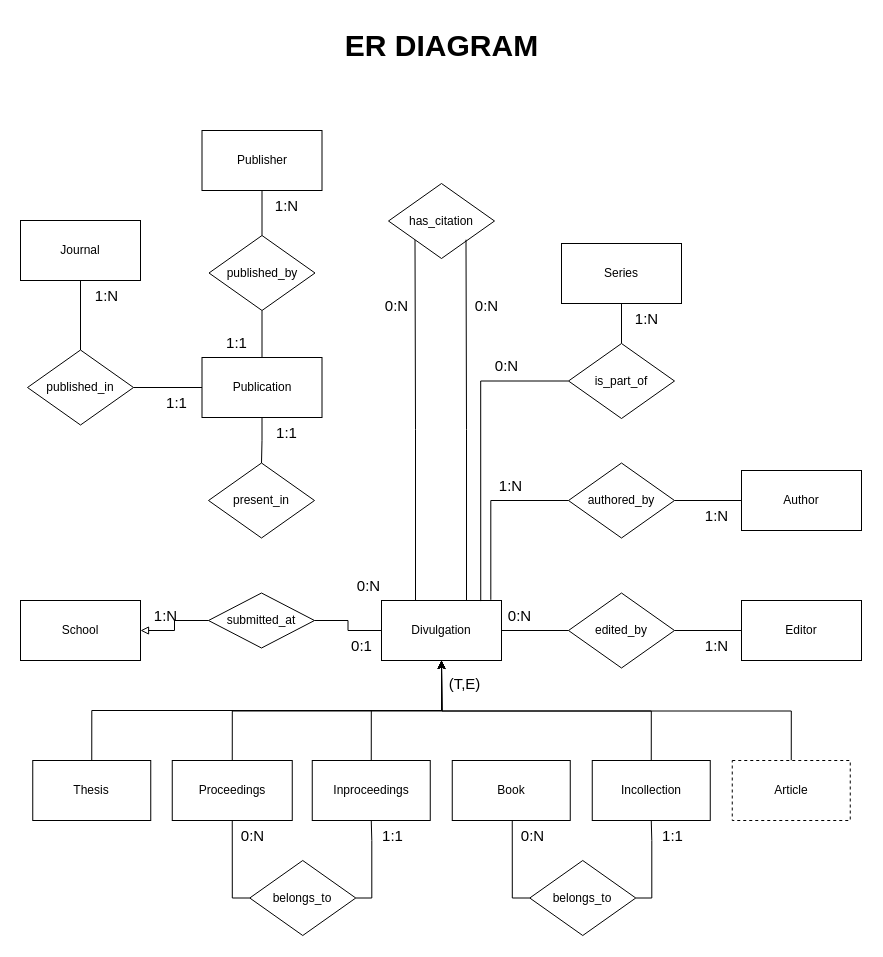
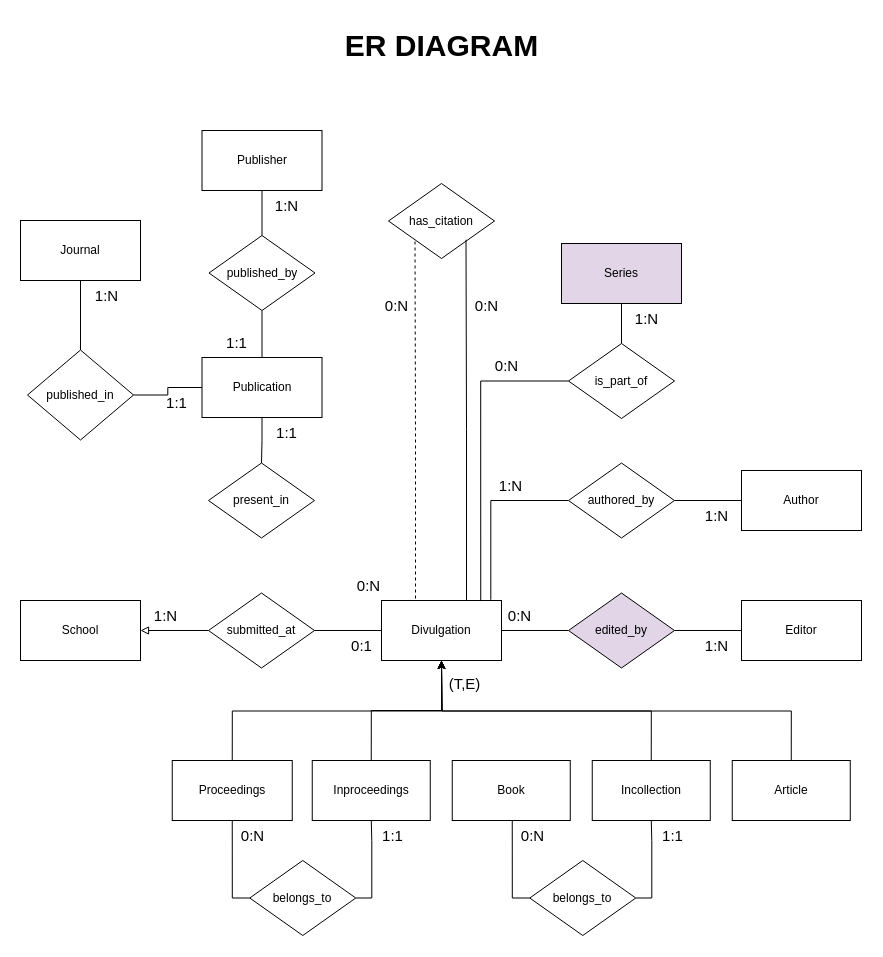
node "Series": fillcolor #ffffff -> #e1d5e7
node "published_in": size 106x75 -> 106x90
edge "has_citation" -- "Divulgation": style solid -> dashed
node "submitted_at": size 106x55 -> 106x75
node "edited_by": fillcolor #ffffff -> #e1d5e7
edge "Thesis" -> "Divulgation": removed
node "Thesis": removed
node "Article": style dashed -> solid
